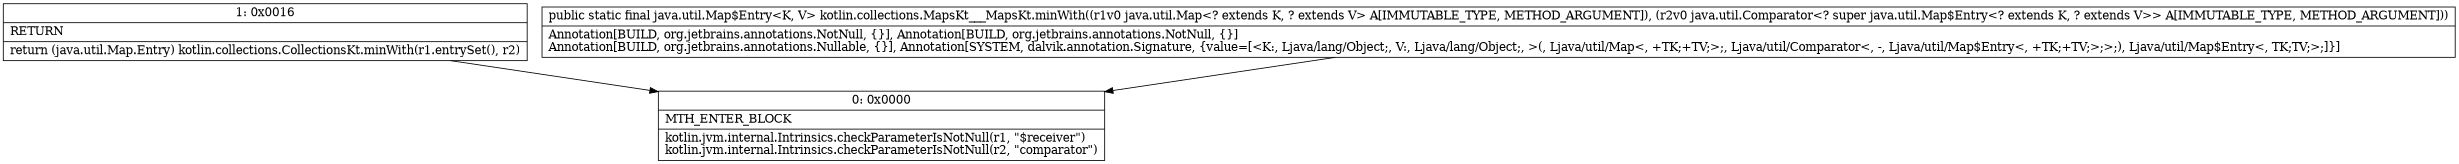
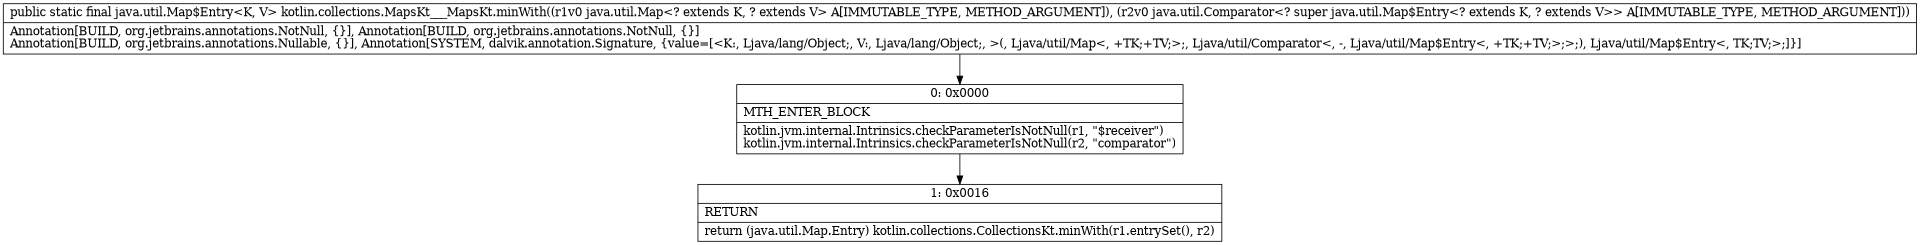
edge "1: 0x0016" -> "0: 0x0000": reversed
